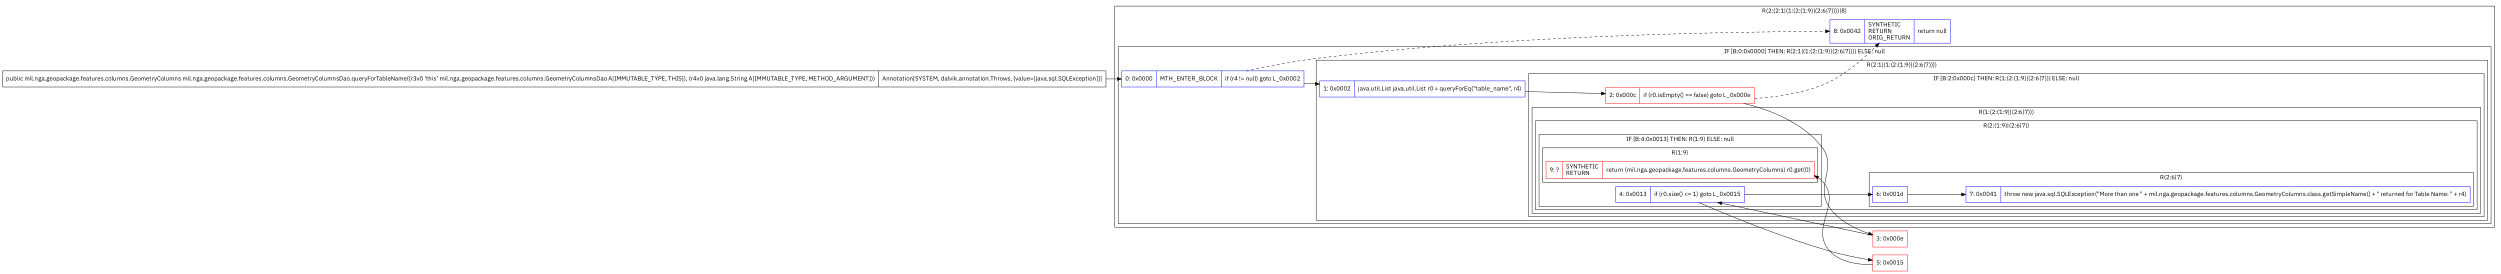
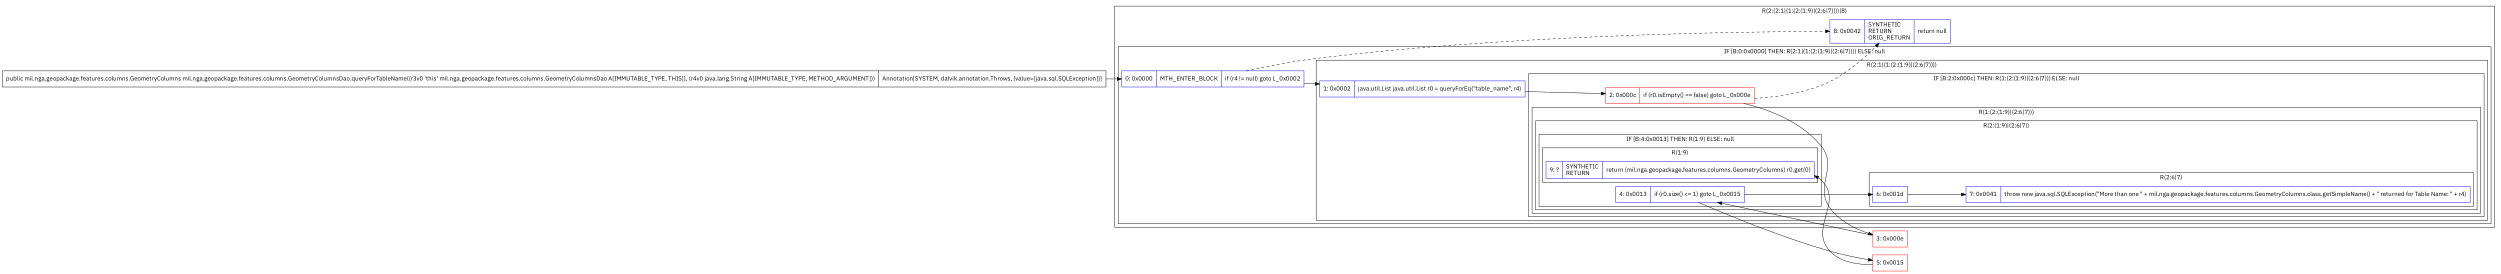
node "9: ?": color red -> blue
